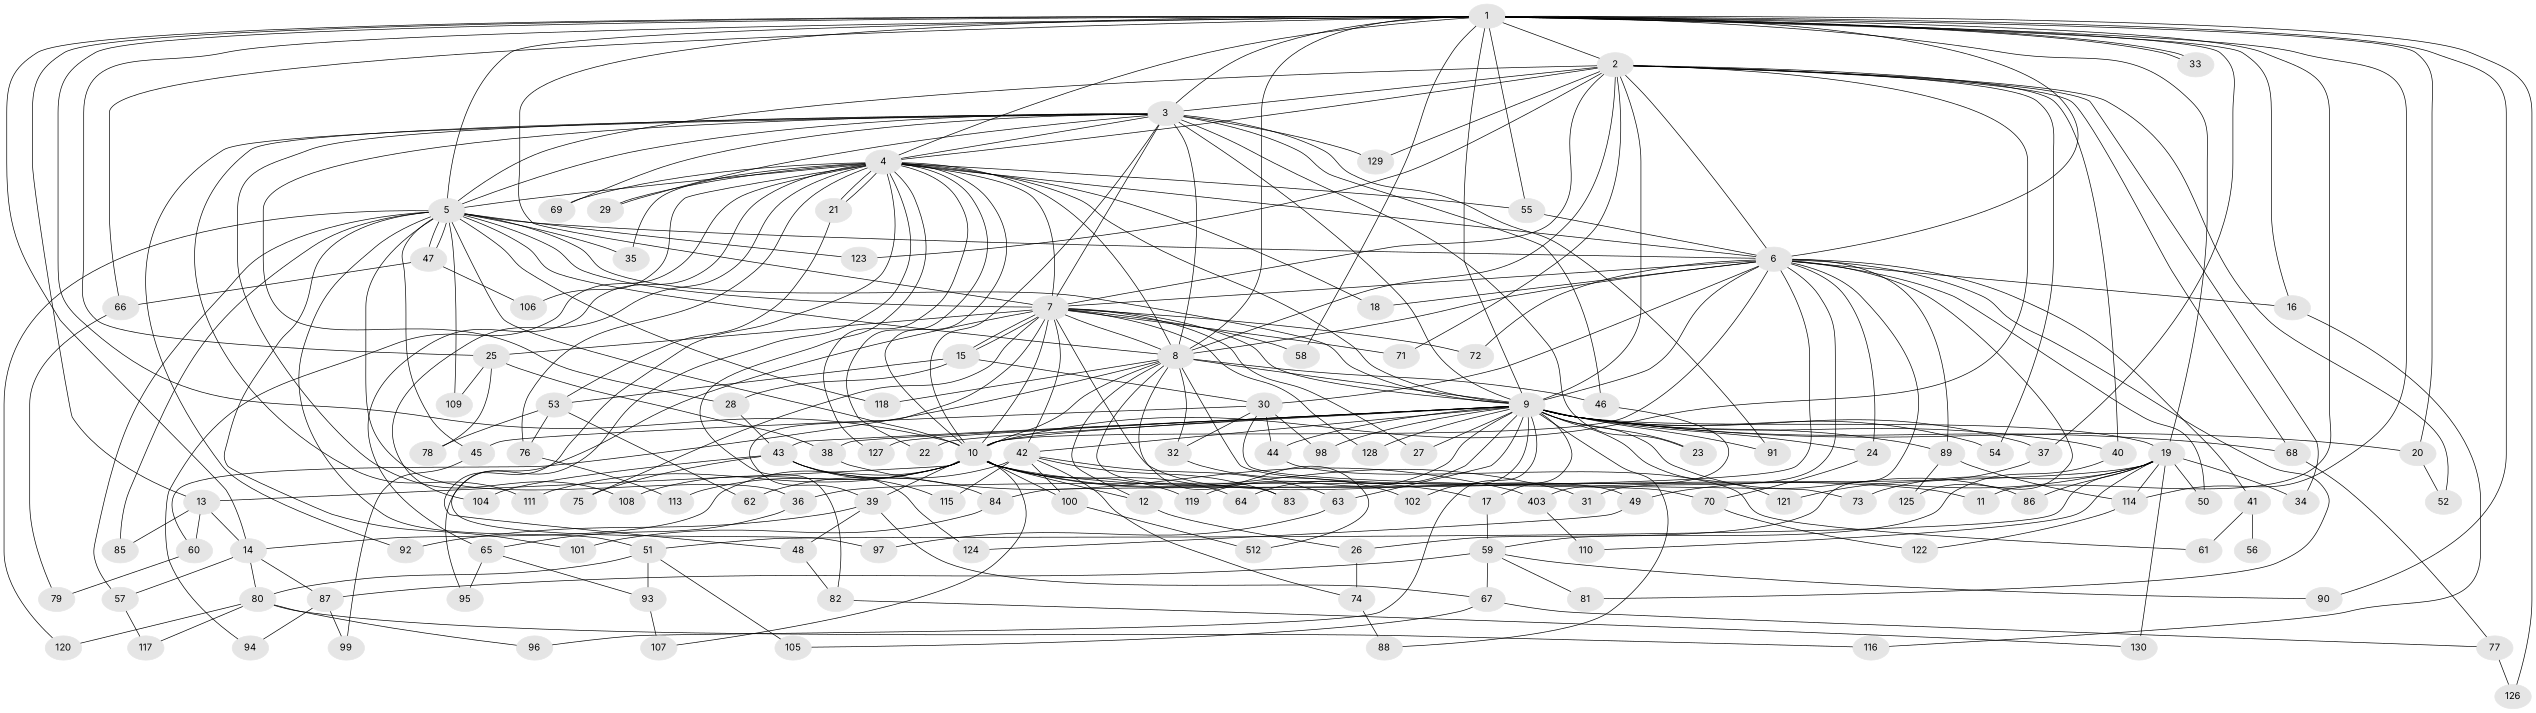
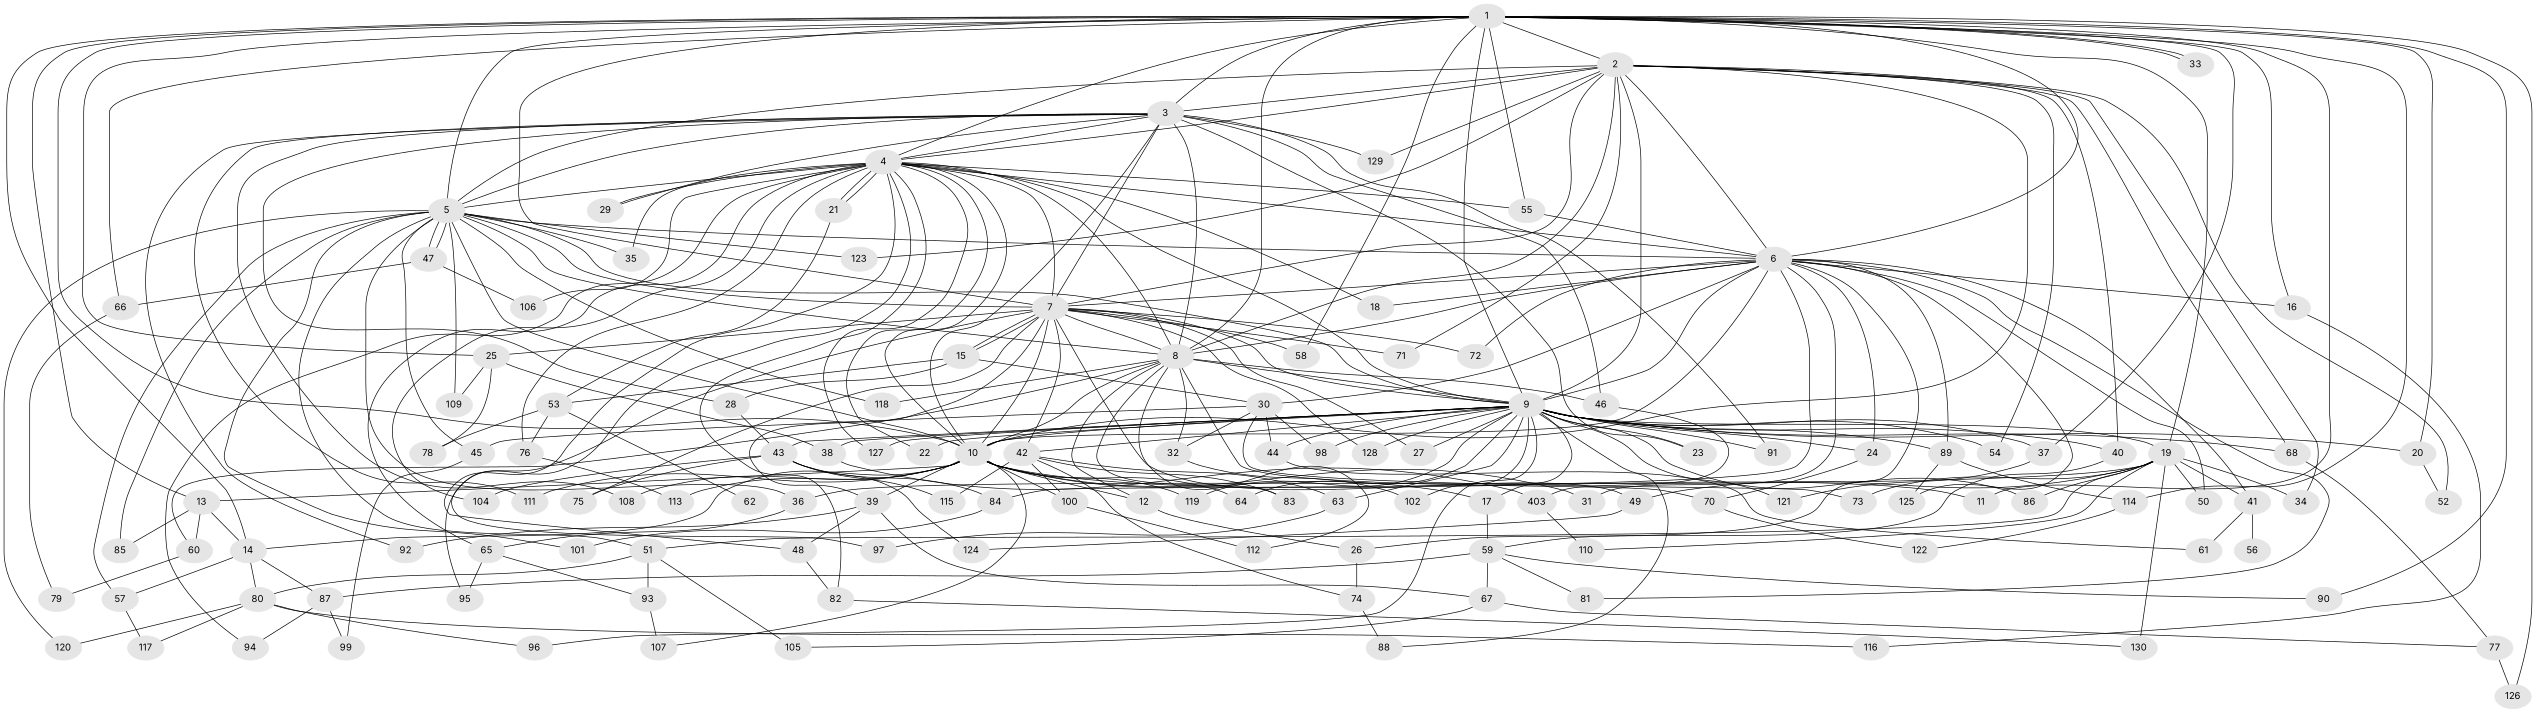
node "69": removed
edge "3" -- "9": removed
edge "42" -- "62": removed
edge "19" -- "114": now "19" -- "41"
node "512": label "512" -> "112"
